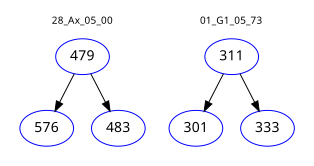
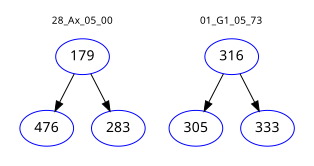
node "479": label "479" -> "179"
node "311": label "311" -> "316"
node "576": label "576" -> "476"
node "483": label "483" -> "283"
node "301": label "301" -> "305"
